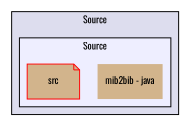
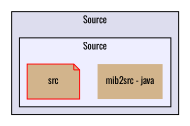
node "mib2bib - java": label "mib2bib - java" -> "mib2src - java"
